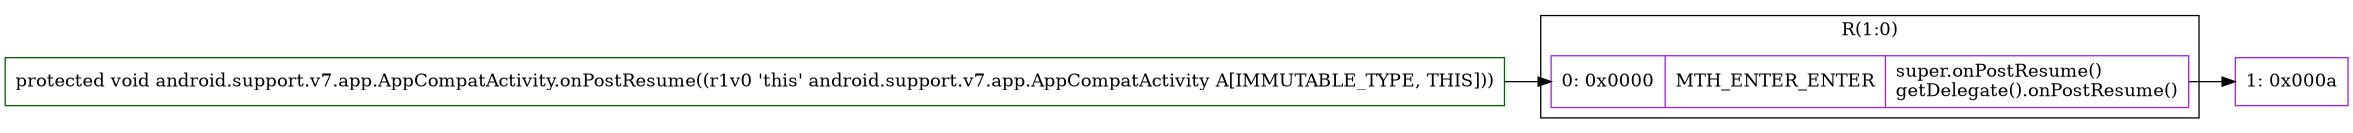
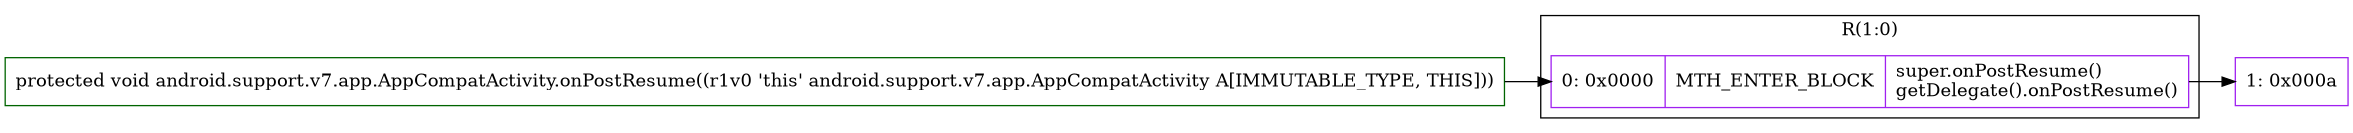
node "0: 0x0000": text "MTH_ENTER_ENTER" -> "MTH_ENTER_BLOCK"
